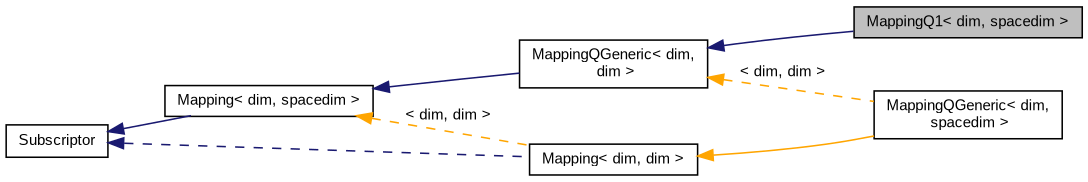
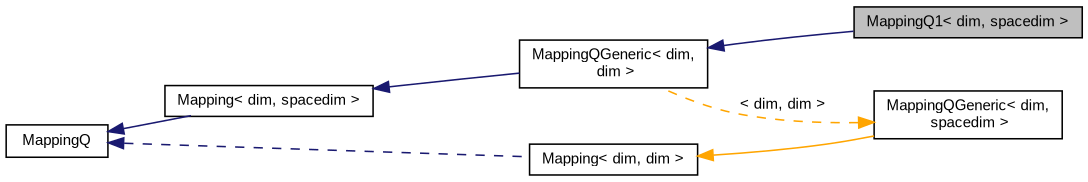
edge "MappingQGeneric< dim, spacedim >" -> "MappingQGeneric< dim, dim >": reversed
edge "Mapping< dim, dim >" -> "Mapping< dim, spacedim >": removed, label "< dim, dim >"
node "Subscriptor": label "Subscriptor" -> "MappingQ"
